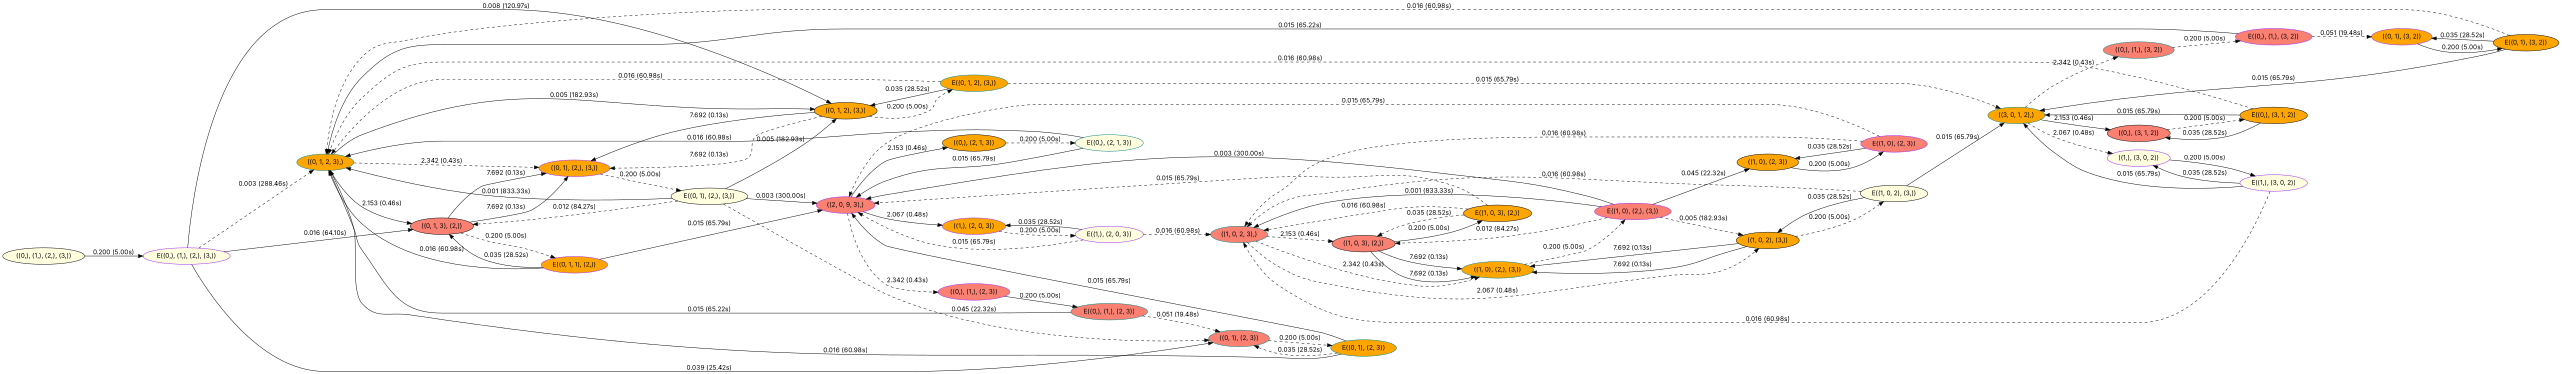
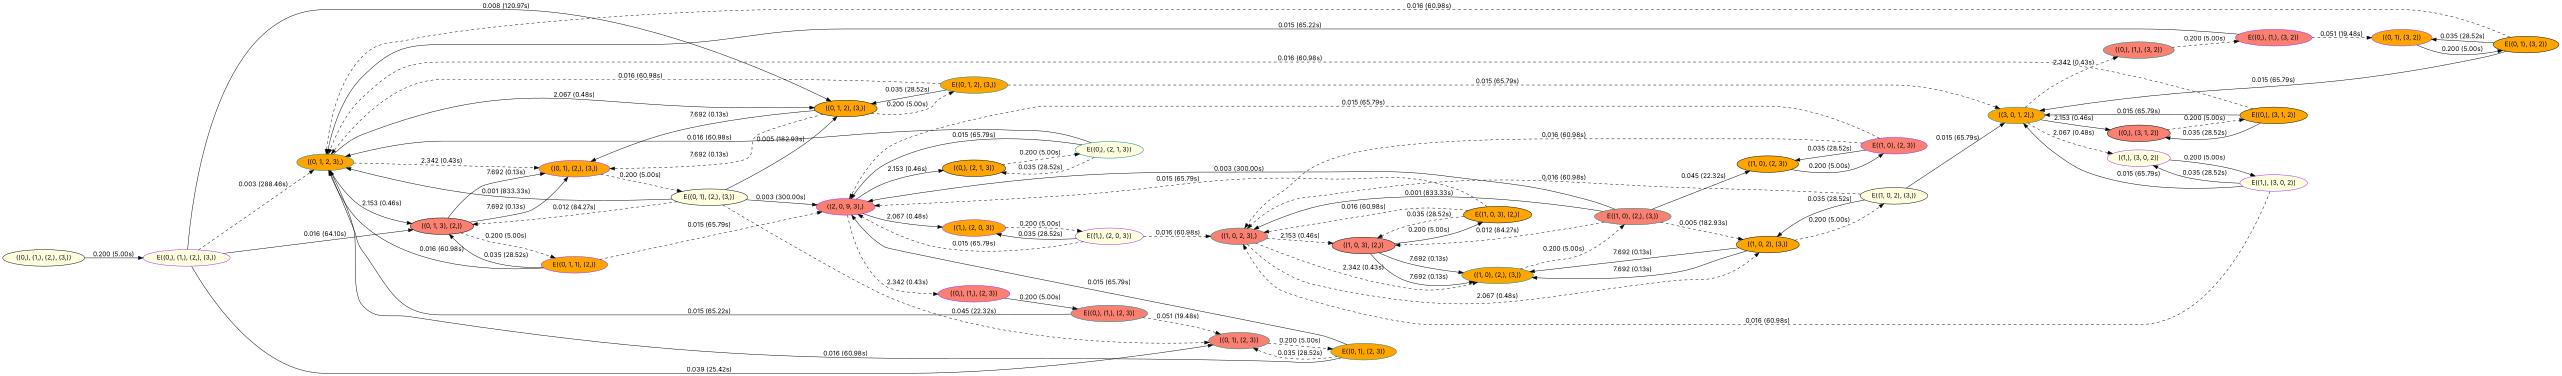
edge "((0, 1, 2, 3),)" -> "((0, 1, 2), (3,))": label "0.005 (182.93s)" -> "2.067 (0.48s)"
edge "E((0,), (2, 1, 3))" -> "((0,), (2, 1, 3))": added, label "0.035 (28.52s)"
node "E((1, 0), (2,), (3,))": color purple -> teal
edge "E((0, 1, 1), (2,))" -> "((2, 0, 9, 3),)": style solid -> dashed
